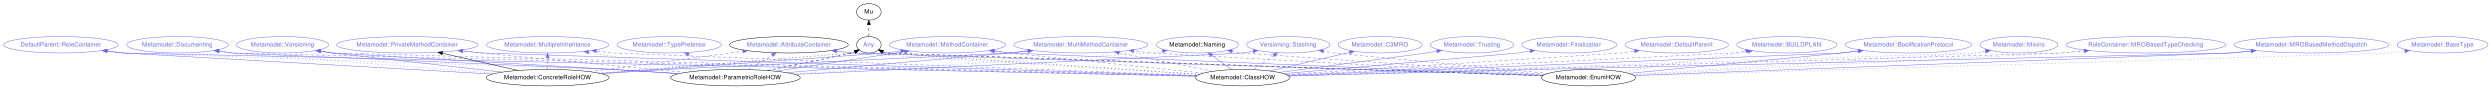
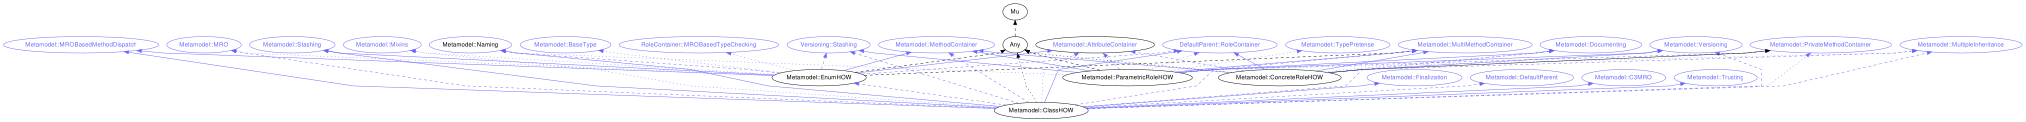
node "Any": fontcolor #6666ff -> #000000
node "Metamodel::BUILDPLAN": label "Metamodel::BUILDPLAN" -> "Metamodel::MRO"
node "Metamodel::BoolificationProtocol": label "Metamodel::BoolificationProtocol" -> "Metamodel::Stashing"
edge "Metamodel::ClassHOW" -> "Metamodel::PrivateMethodContainer": style solid -> dotted
edge "Metamodel::EnumHOW" -> "DefaultParent::RoleContainer": added
edge "Metamodel::EnumHOW" -> "Metamodel::MultiMethodContainer": color #6666ff -> #000000
edge "Metamodel::ClassHOW" -> "RoleContainer::MROBasedTypeChecking": now "Metamodel::ClassHOW" -> "Metamodel::EnumHOW"
